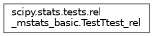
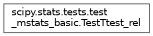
node "scipy.stats.tests.rel _mstats_basic.TestTtest_rel": label "scipy.stats.tests.rel _mstats_basic.TestTtest_rel" -> "scipy.stats.tests.test _mstats_basic.TestTtest_rel"
